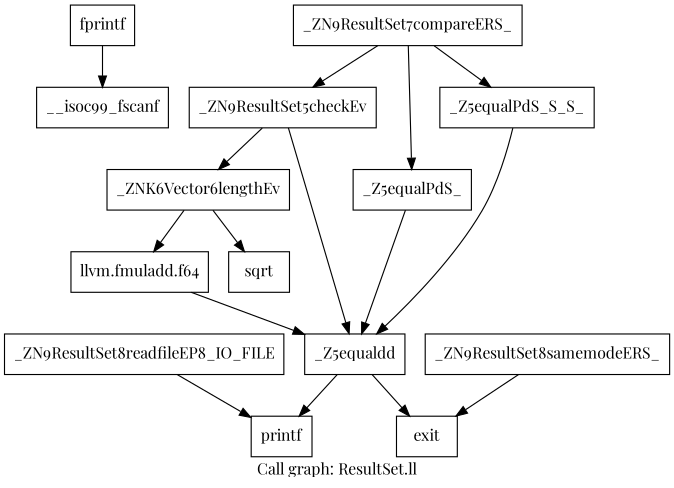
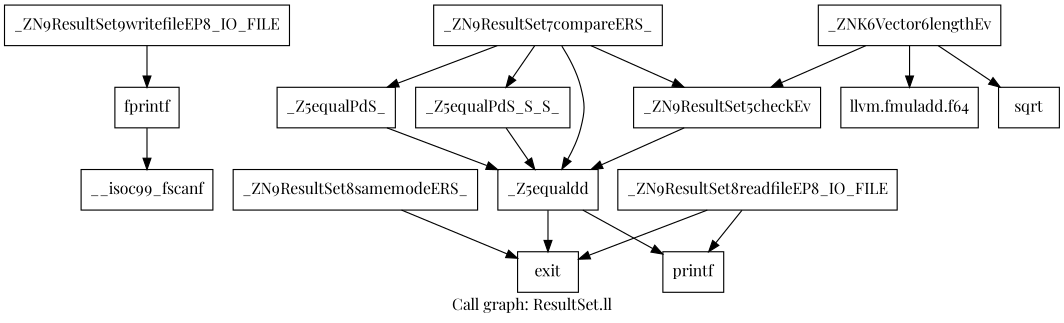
node "_ZN9ResultSet9writefileEP8_IO_FILE": added
edge "_ZN9ResultSet5checkEv" -> "_ZNK6Vector6lengthEv": reversed
edge "_ZN9ResultSet8readfileEP8_IO_FILE" -> "exit": added
edge "llvm.fmuladd.f64" -> "_Z5equaldd": now "_ZN9ResultSet7compareERS_" -> "_Z5equaldd"
